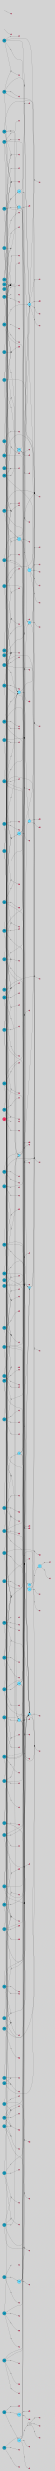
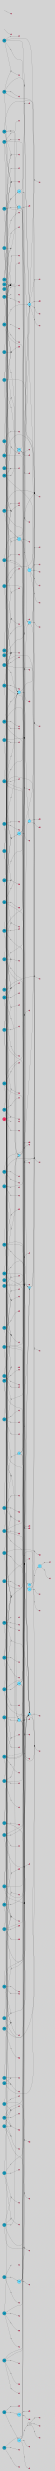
node "T349": added
